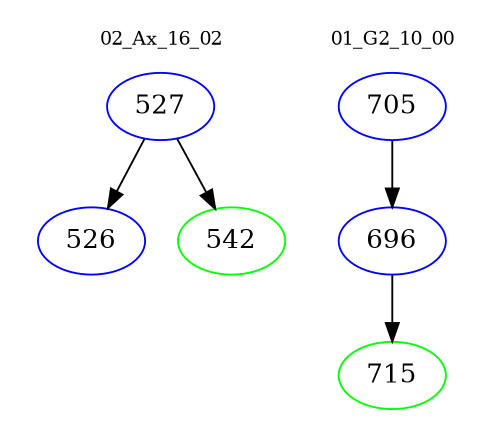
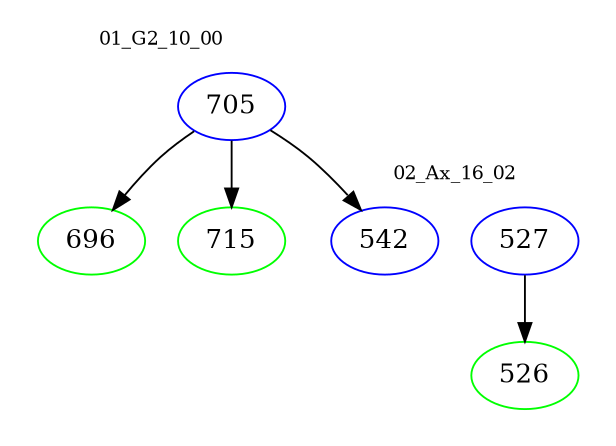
edge "527" -> "542": now "705" -> "542"
node "526": color blue -> green
node "542": color green -> blue
node "696": color blue -> green
edge "696" -> "715": now "705" -> "715"
